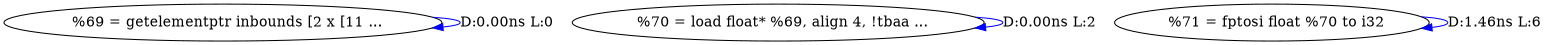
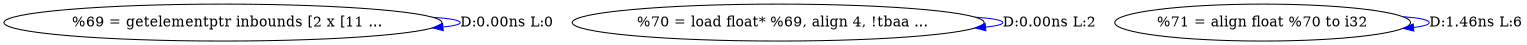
node "%71 = fptosi float %70 to i32": label "%71 = fptosi float %70 to i32" -> "%71 = align float %70 to i32"
